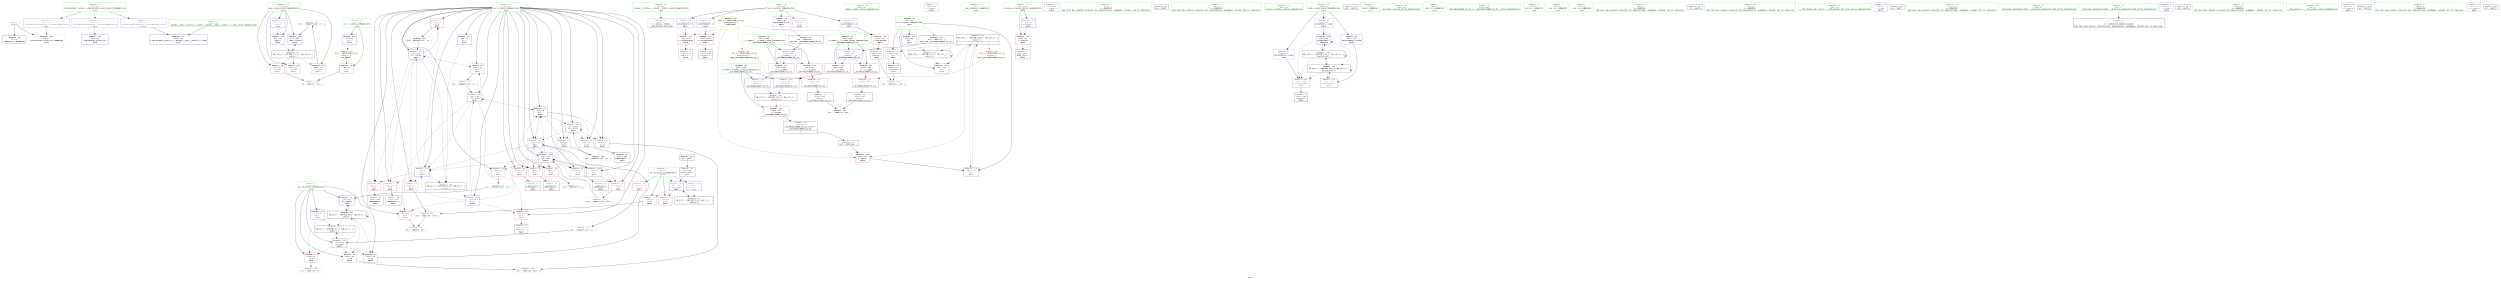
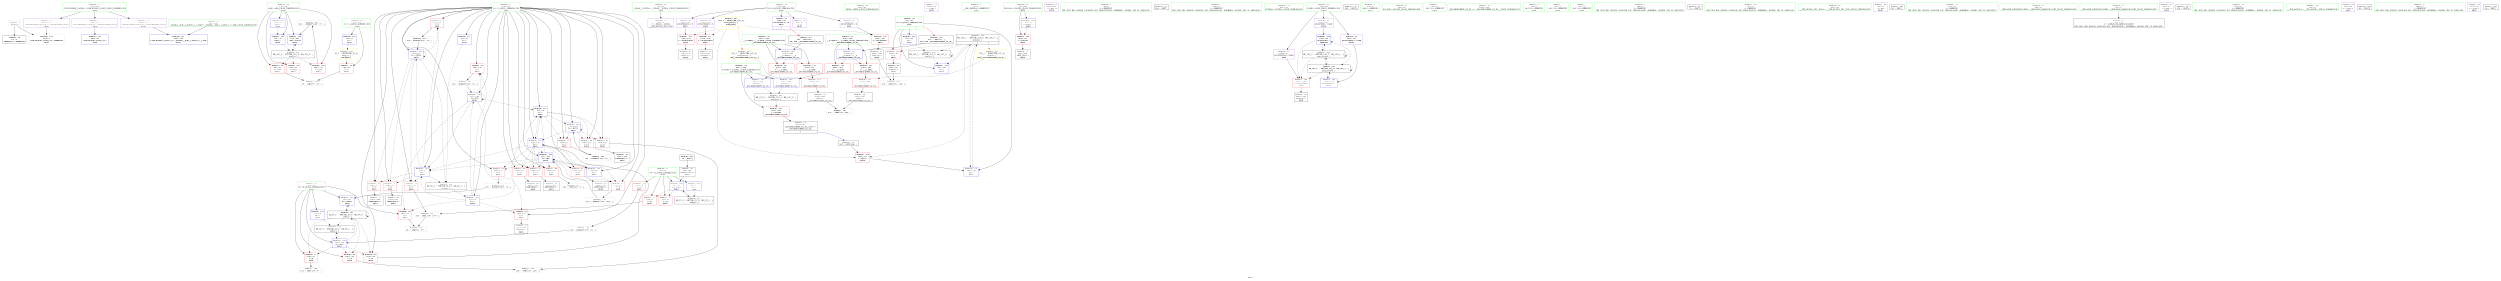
edge "NodeID: 141" -> "NodeID: 84": now "NodeID: 127" -> "NodeID: 84"
